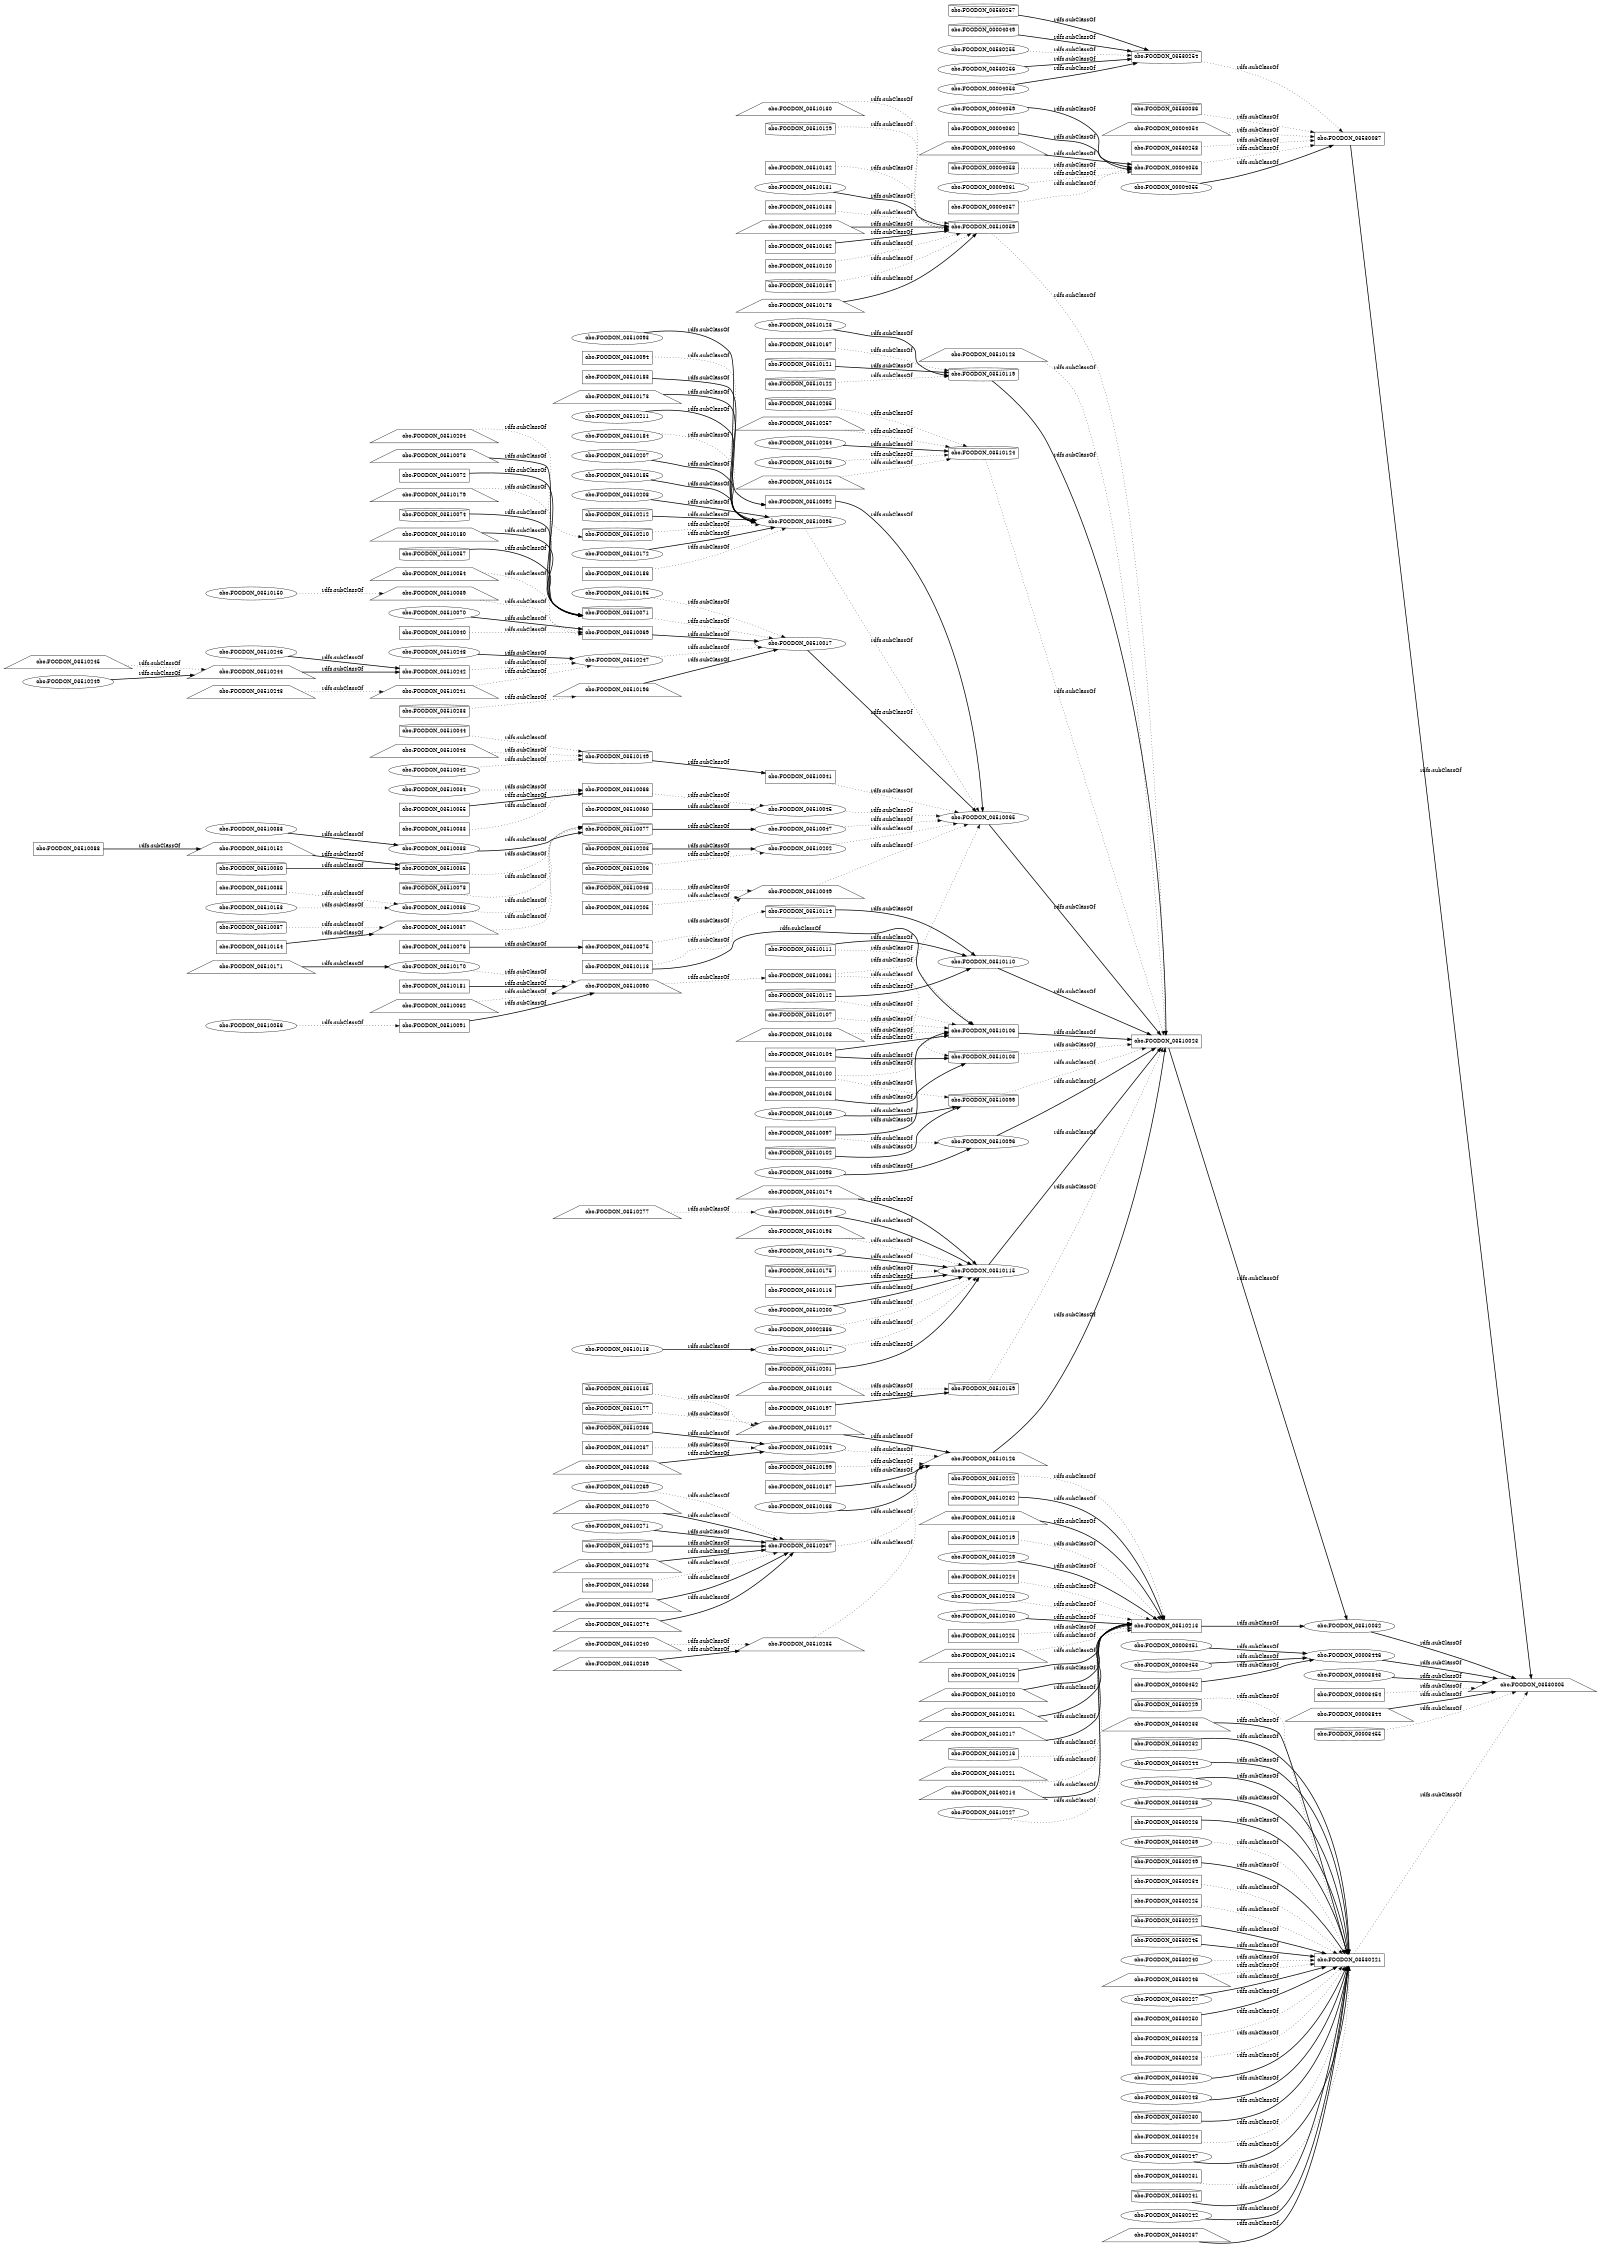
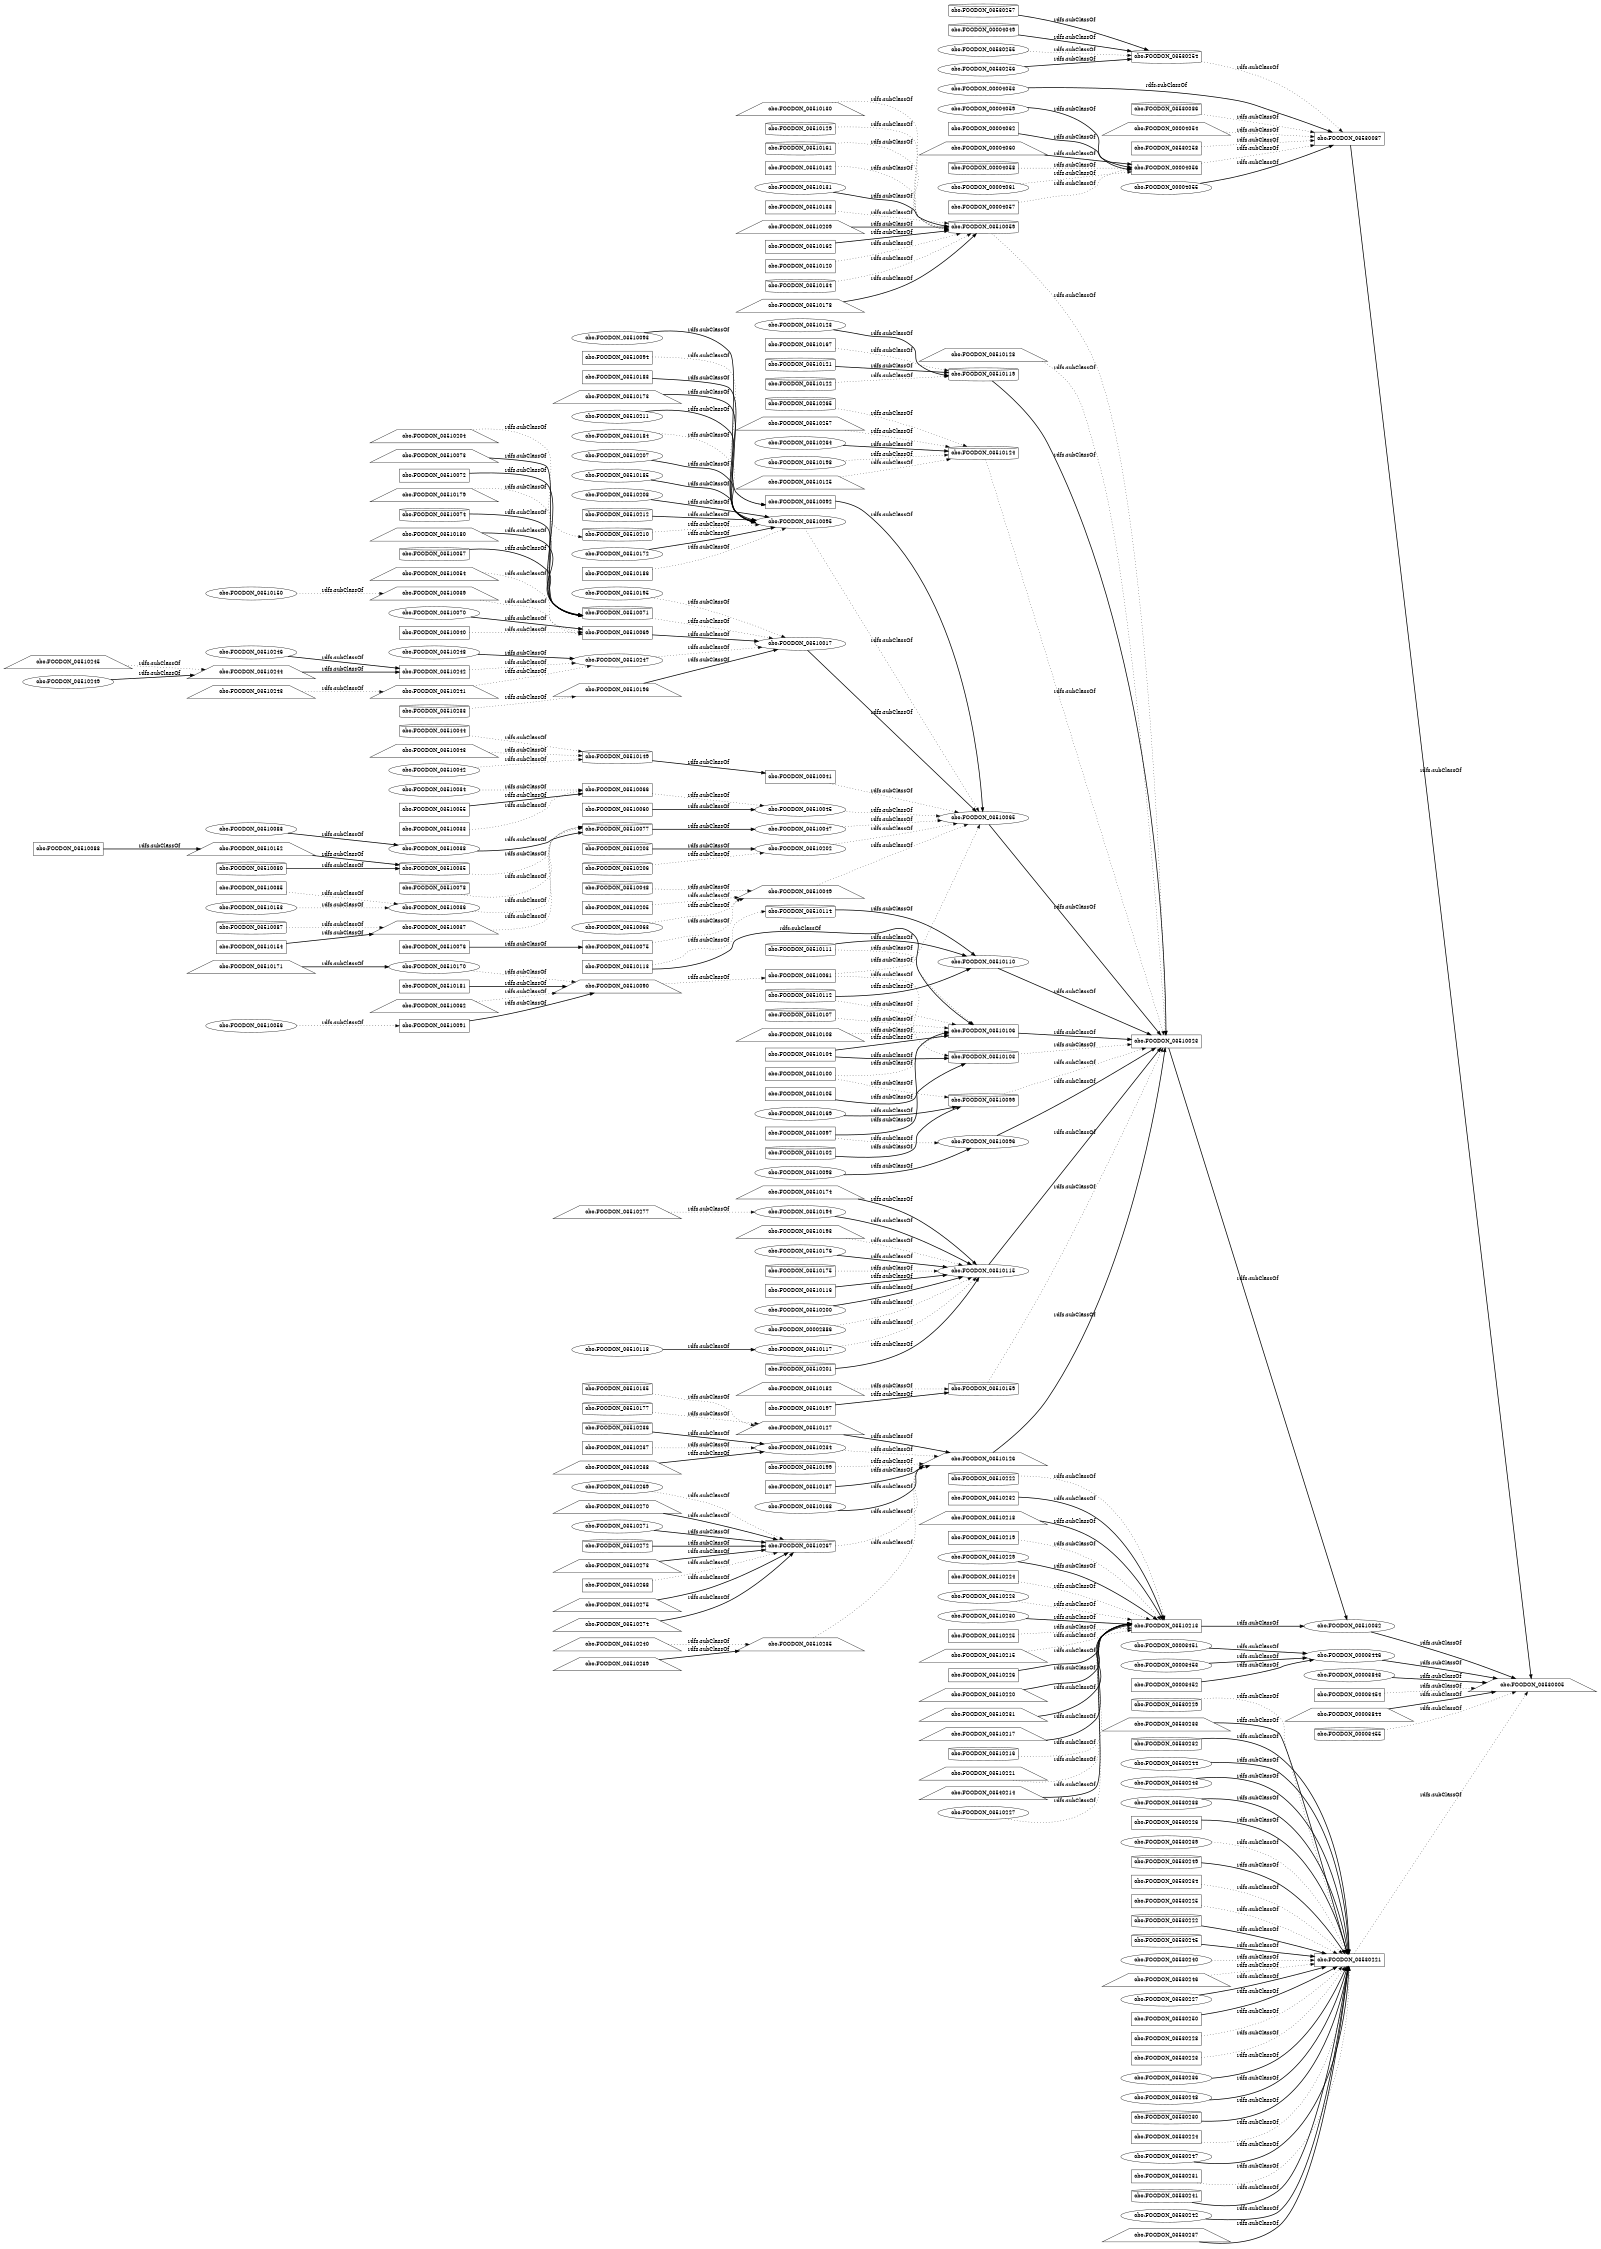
edge "obo:FOODON_00004053" -> "obo:FOODON_03530254": now "obo:FOODON_00004053" -> "obo:FOODON_03530087"
node "obo:FOODON_03510161": added
node "obo:FOODON_03510063": added
